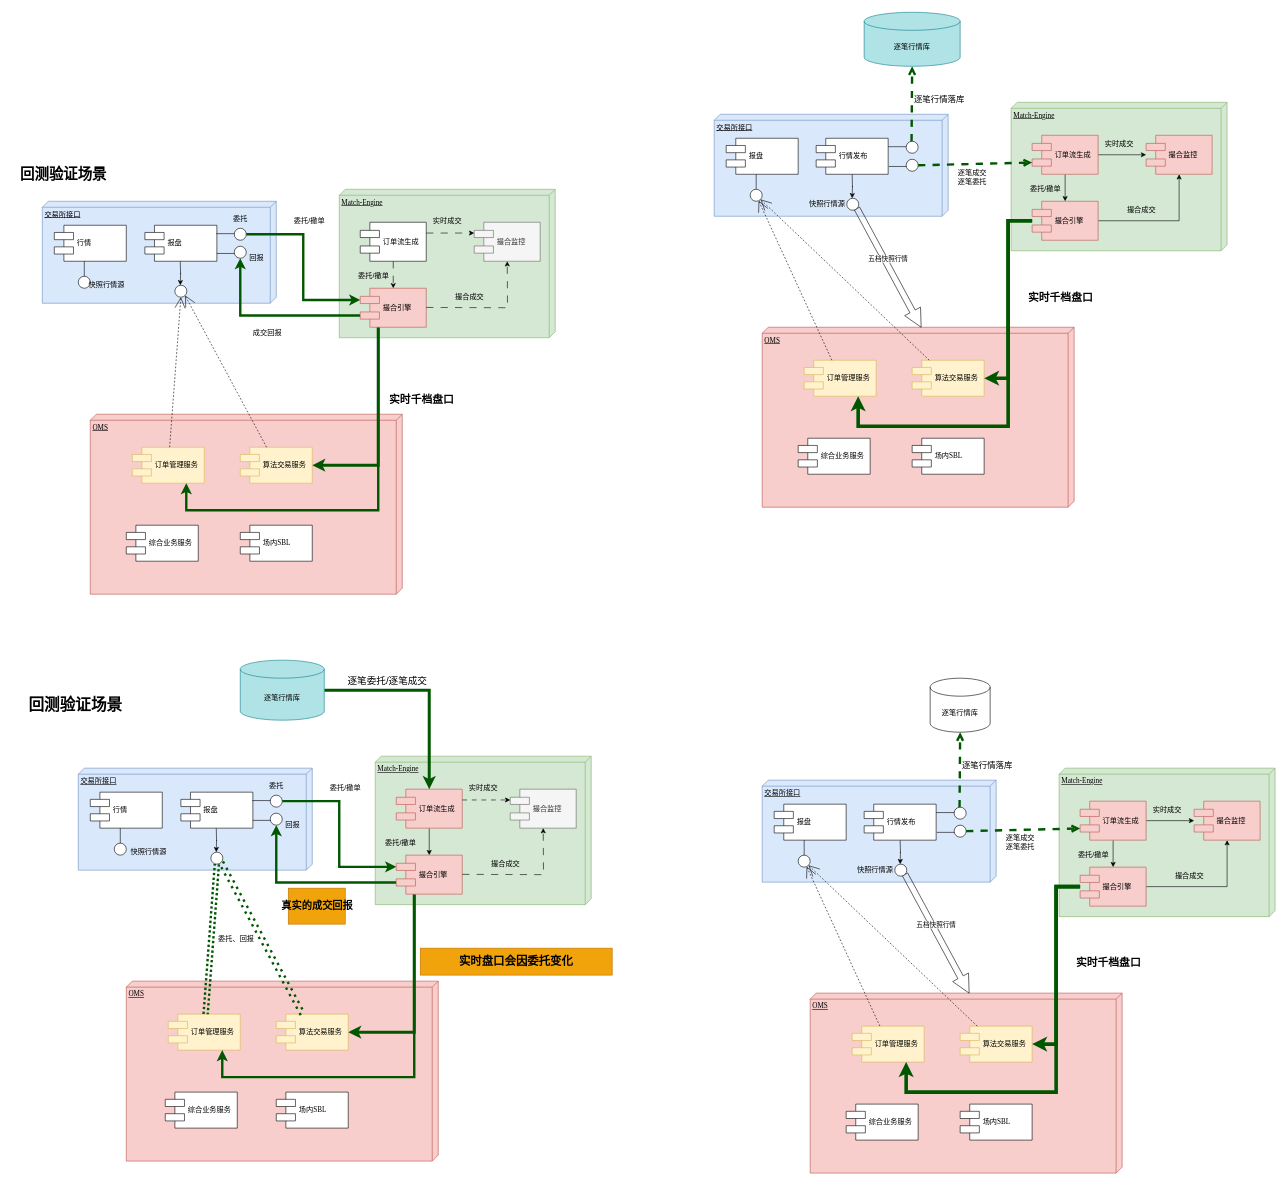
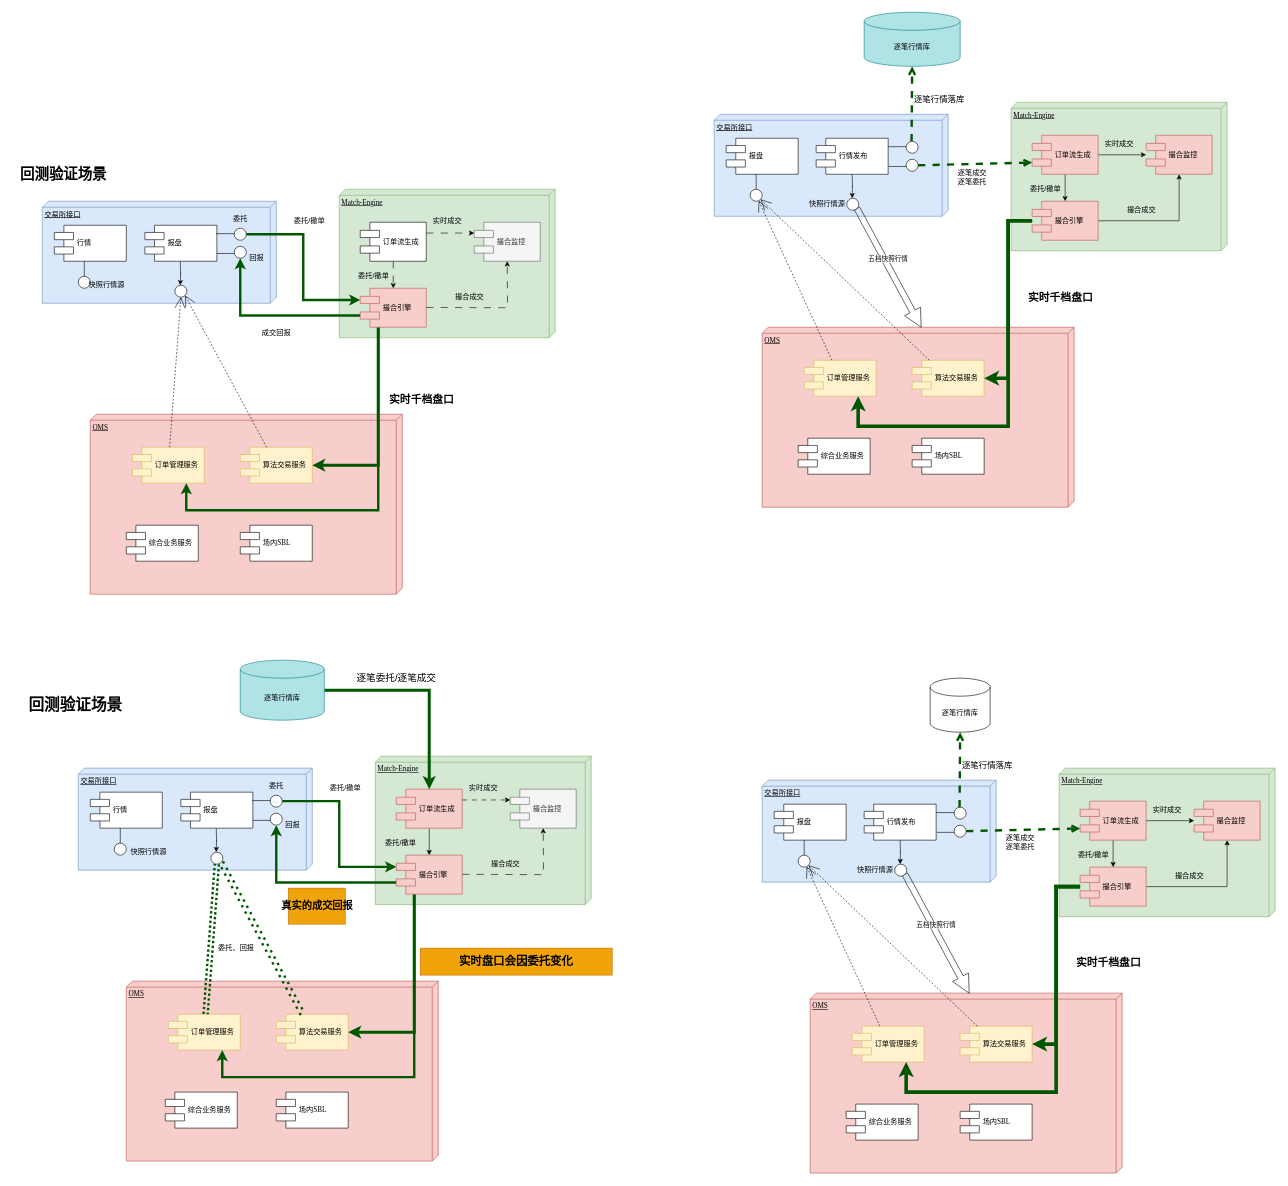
node "成交回报": moved (267, 333) -> (276, 333)
node "逐笔委托/逐笔成交": moved (387, 681) -> (396, 678)
node "委托、回报": moved (236, 939) -> (236, 948)
